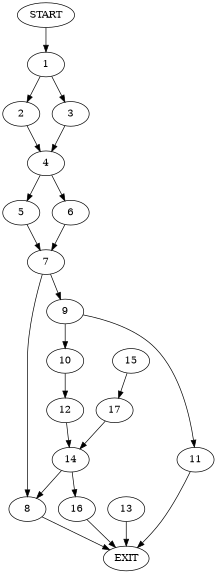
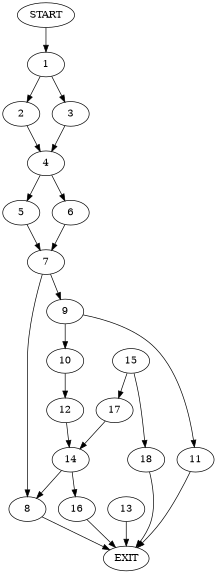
node "18": added
